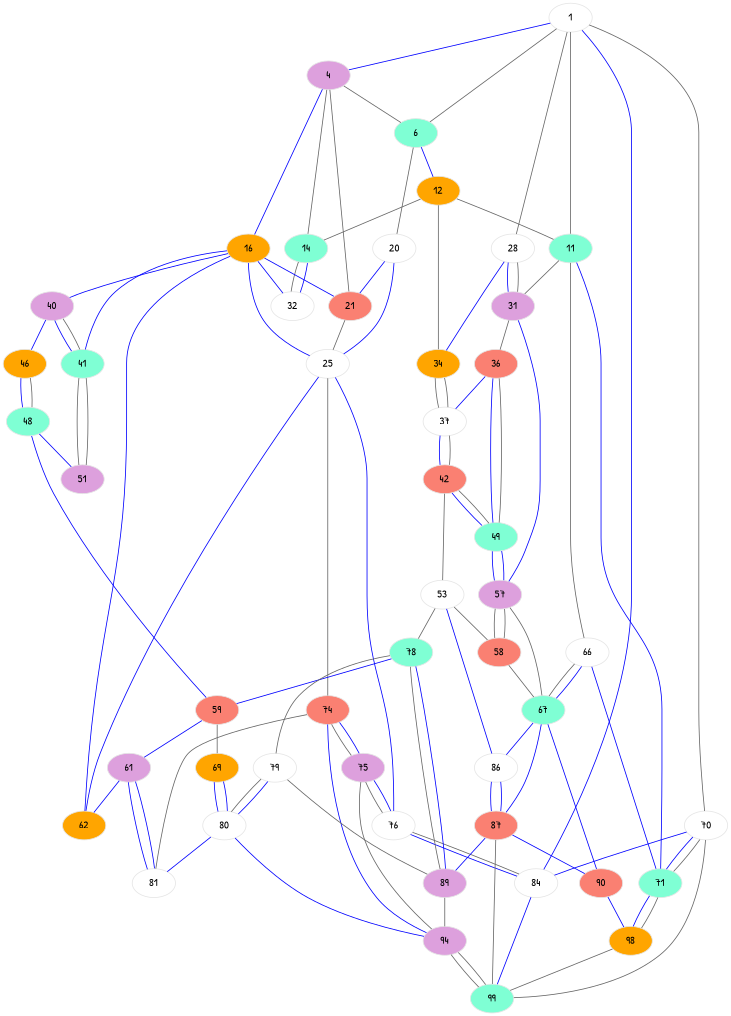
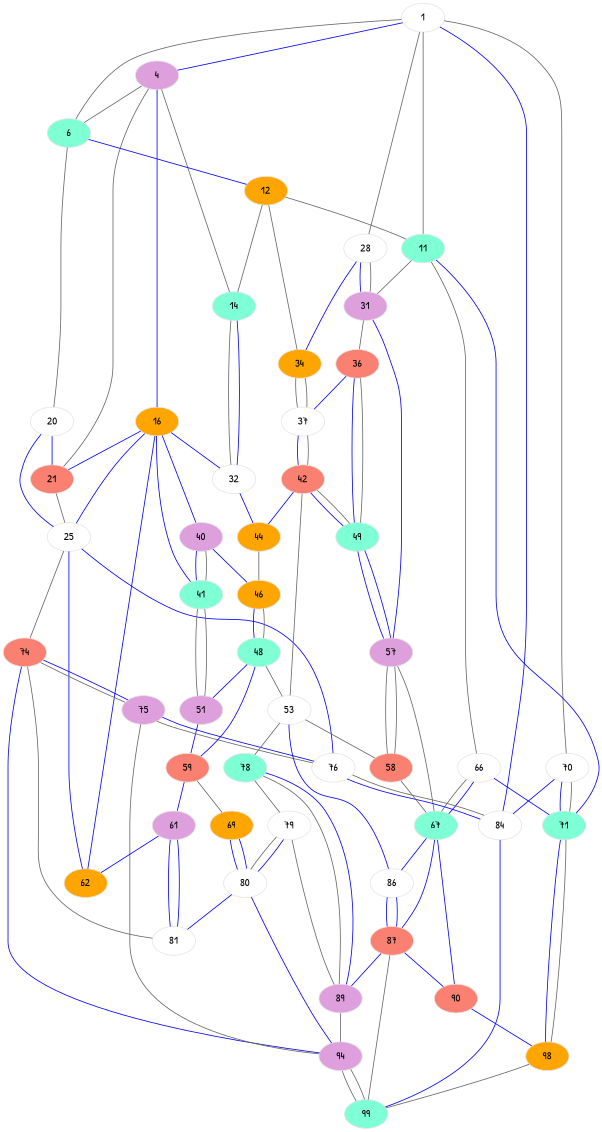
node "44": added
edge "48" -- "53": added
edge "78" -- "59": now "51" -- "59"
edge "70" -- "99": removed
